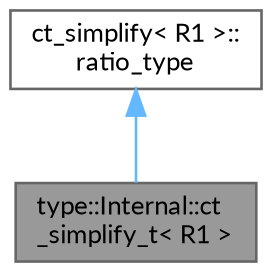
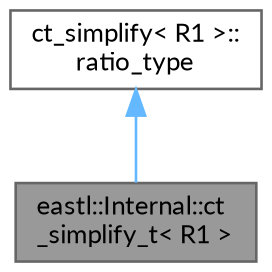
node "type::Internal::ct _simplify_t< R1 >": label "type::Internal::ct _simplify_t< R1 >" -> "eastl::Internal::ct _simplify_t< R1 >"
